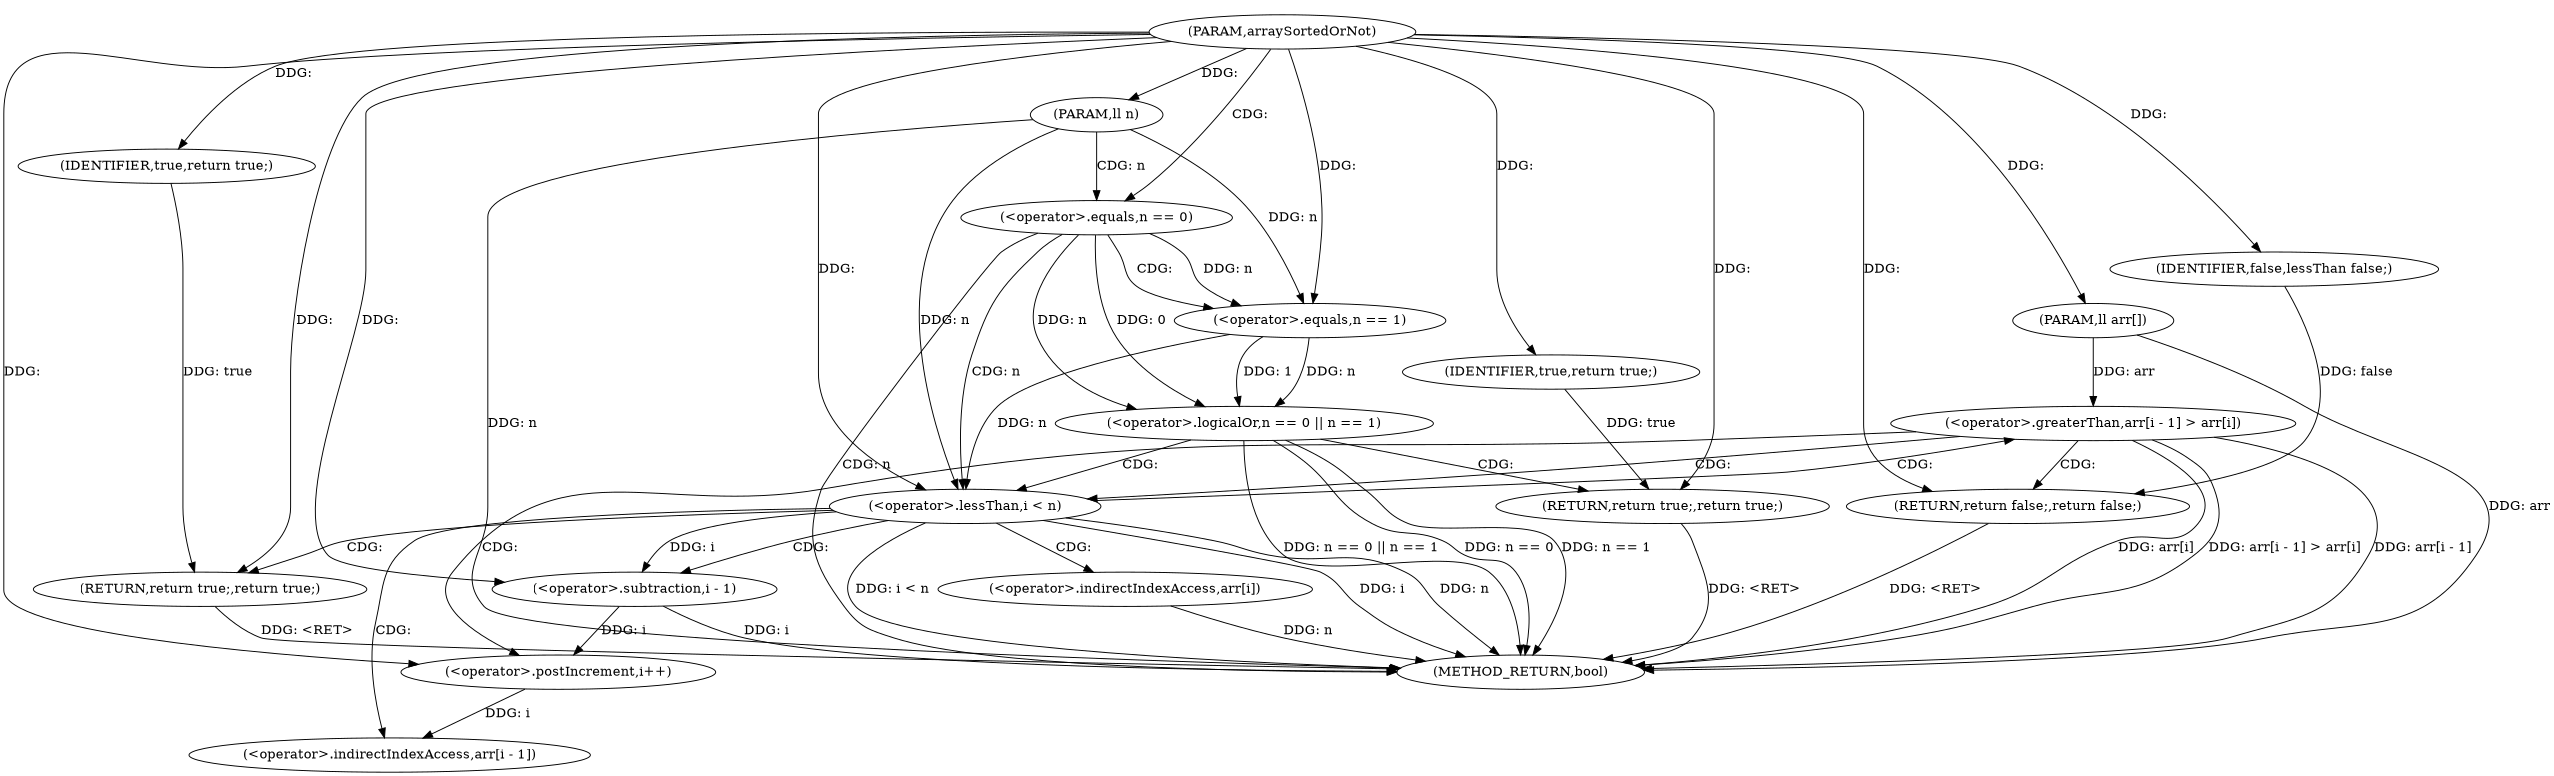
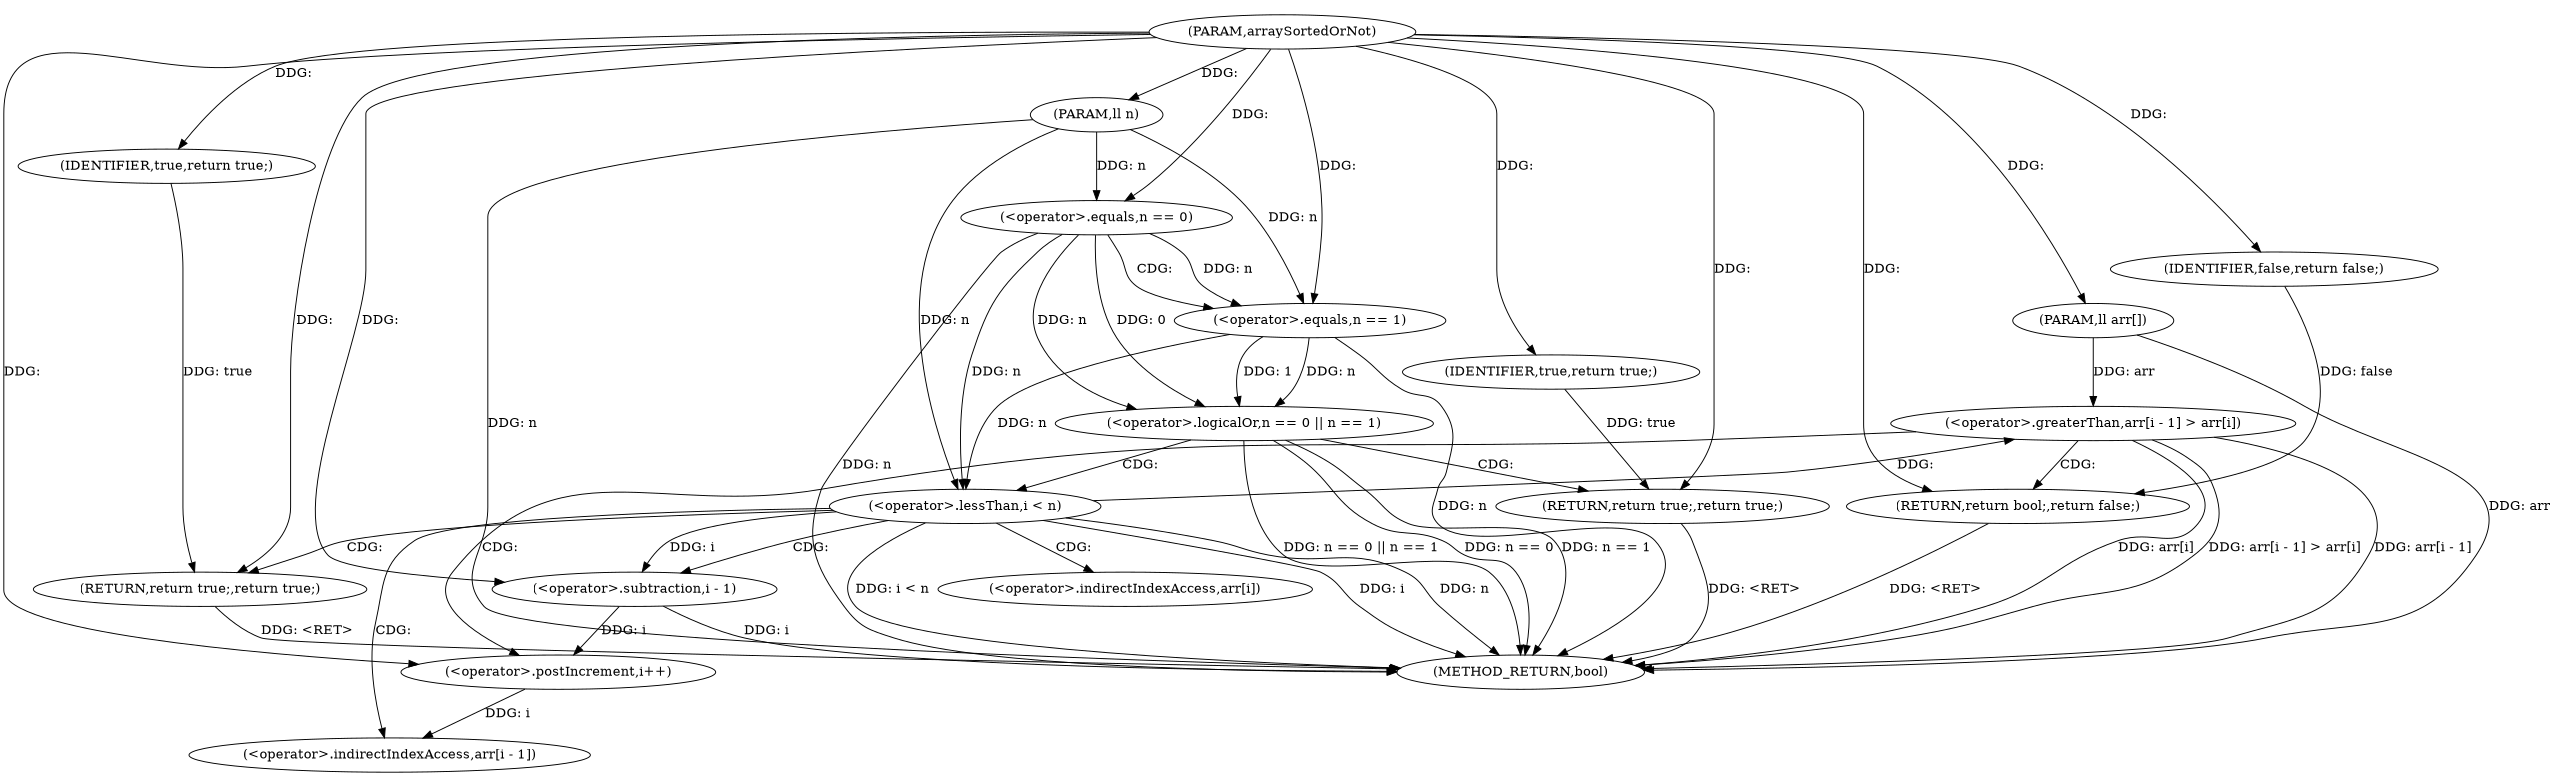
edge "(PARAM,arraySortedOrNot)" -> "(<operator>.equals,n == 0)": label "CDG: " -> "DDG: "
edge "(PARAM,arraySortedOrNot)" -> "(<operator>.lessThan,i < n)": removed, label "DDG:"
edge "(PARAM,ll n)" -> "(<operator>.equals,n == 0)": label "CDG: n" -> "DDG: n"
node "(IDENTIFIER,false,lessThan false;)": label "(IDENTIFIER,false,lessThan false;)" -> "(IDENTIFIER,false,return false;)"
edge "(<operator>.equals,n == 0)" -> "(<operator>.lessThan,i < n)": label "CDG: n" -> "DDG: n"
edge "(<operator>.equals,n == 0)" -> "(METHOD_RETURN,bool)": label "CDG: n" -> "DDG: n"
edge "(<operator>.lessThan,i < n)" -> "(<operator>.greaterThan,arr[i - 1] > arr[i])": label "CDG: " -> "DDG: "
edge "(<operator>.greaterThan,arr[i - 1] > arr[i])" -> "(<operator>.lessThan,i < n)": removed, label "CDG:"
node "(RETURN,return false;,return false;)": label "(RETURN,return false;,return false;)" -> "(RETURN,return bool;,return false;)"
edge "(<operator>.indirectIndexAccess,arr[i])" -> "(METHOD_RETURN,bool)": now "(<operator>.equals,n == 1)" -> "(METHOD_RETURN,bool)"
